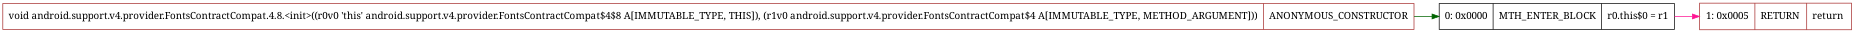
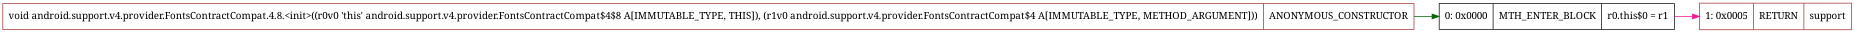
node "1: 0x0005": text "return" -> "support"
